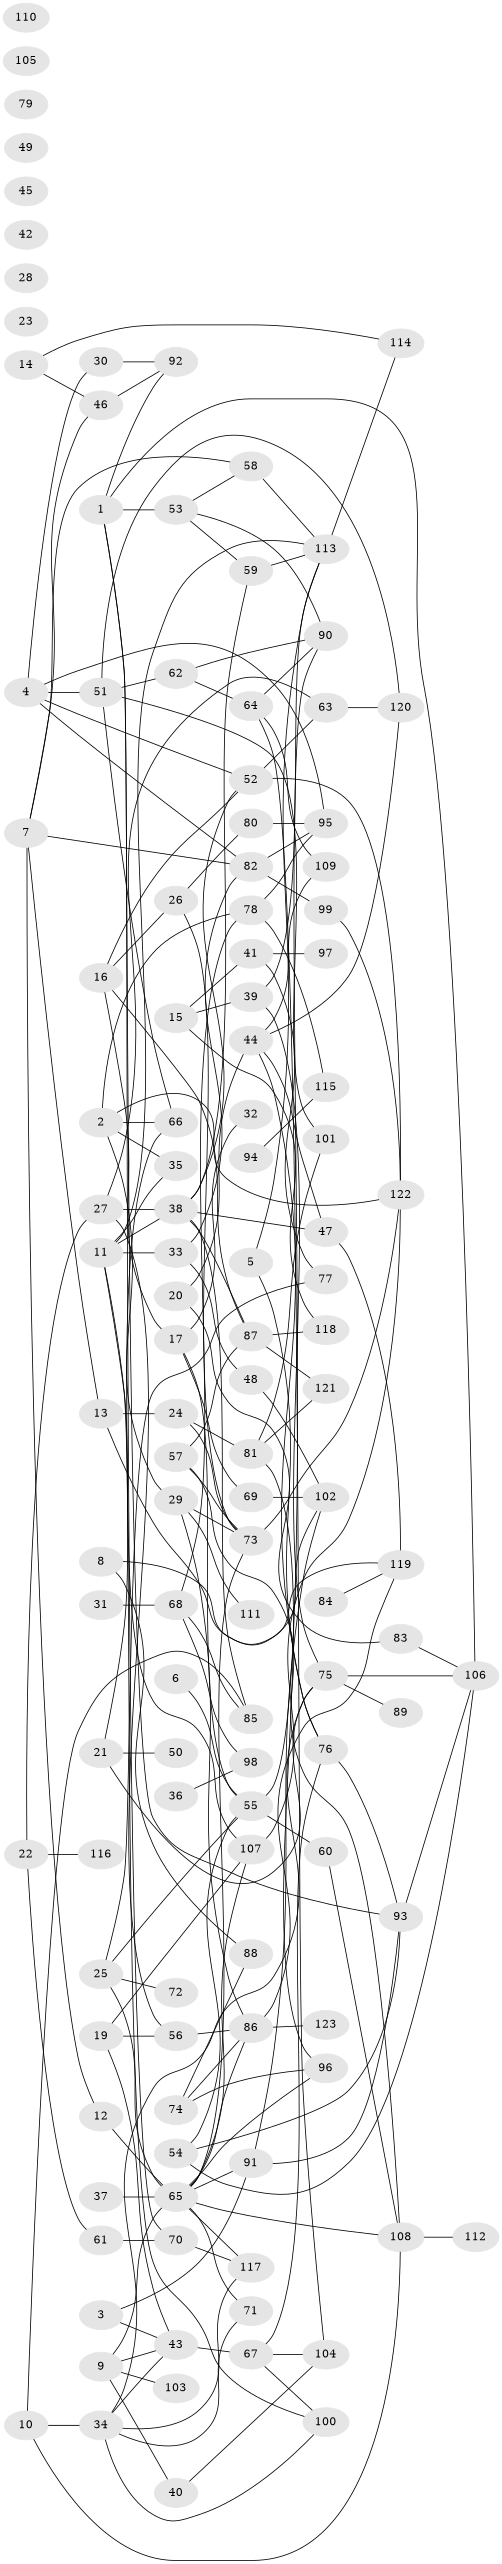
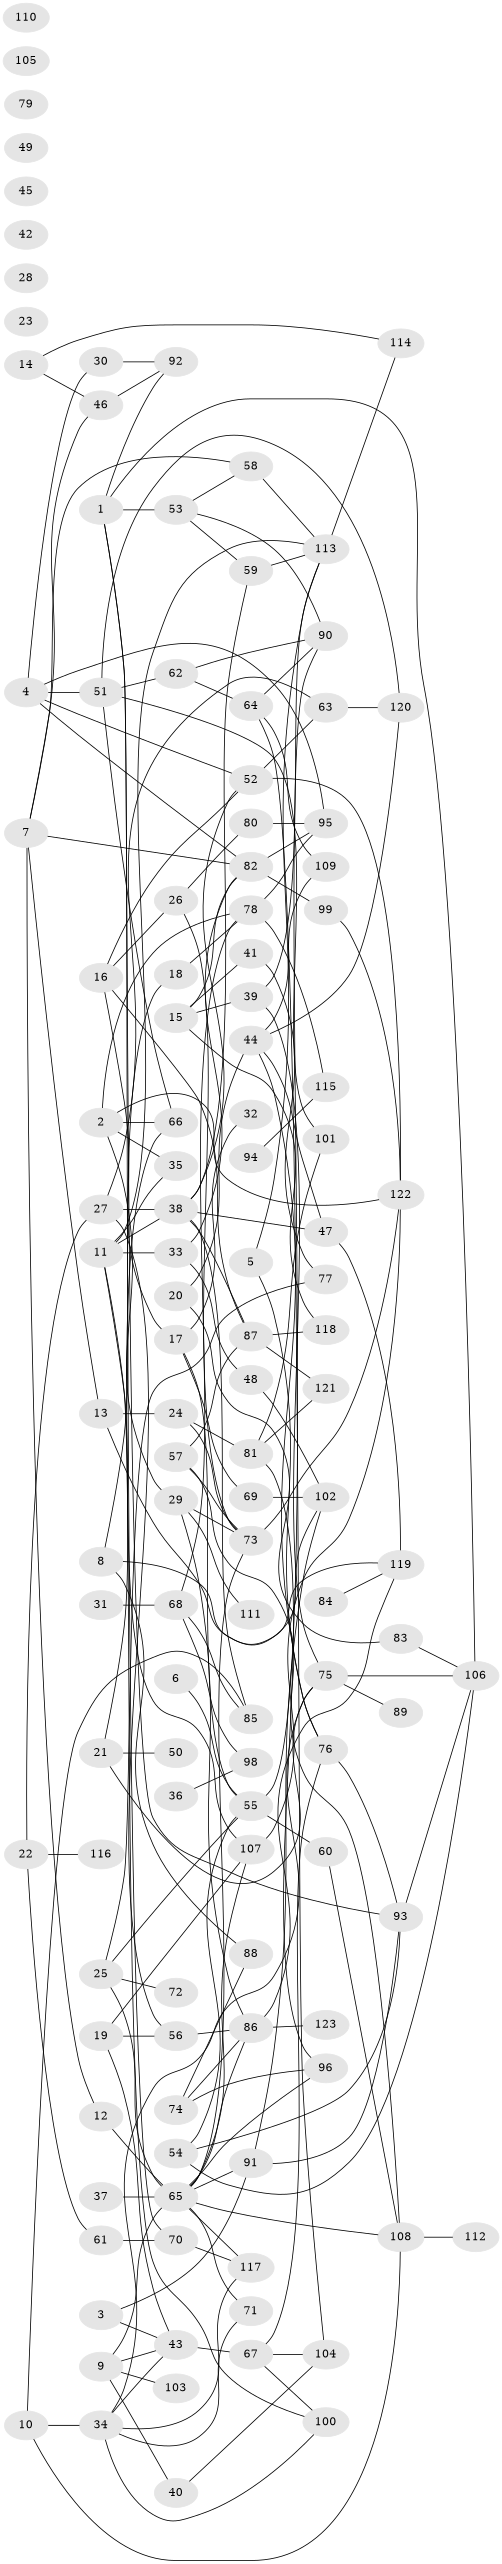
edge "82" -- "15": added
node "97": removed
node "18": added
